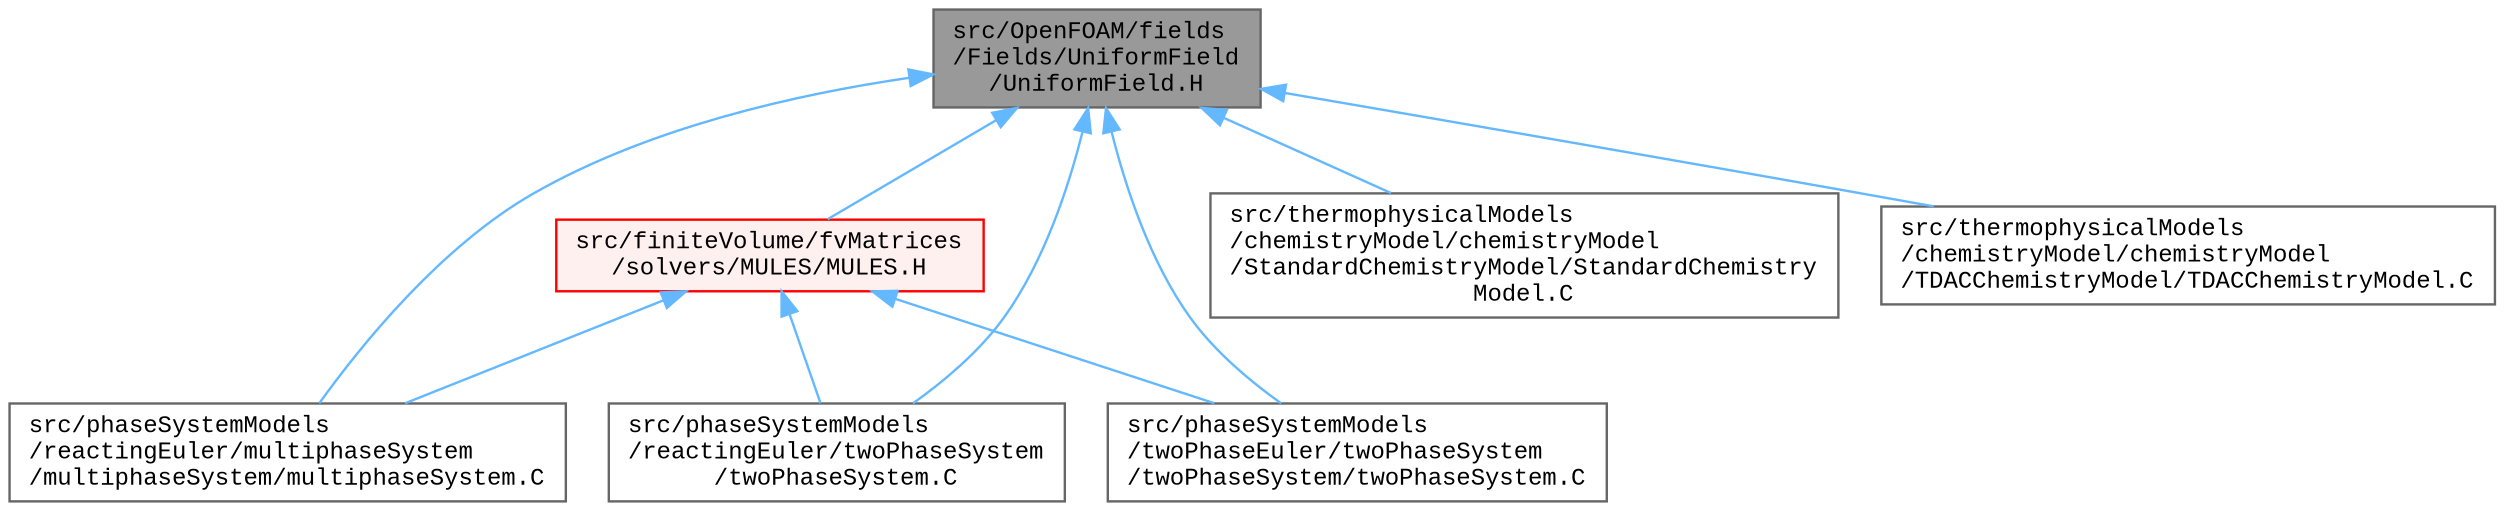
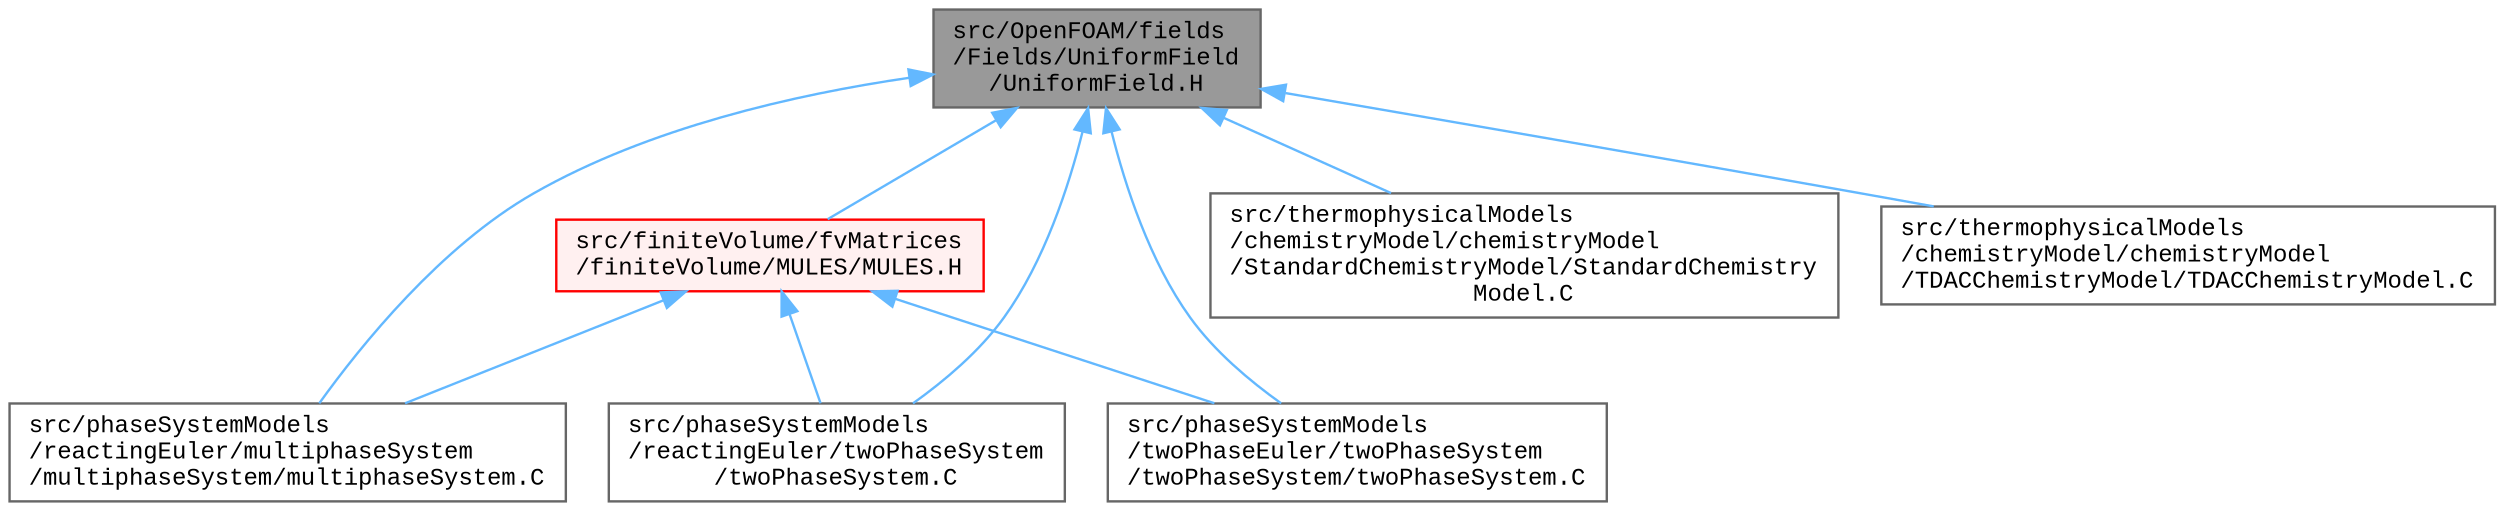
node "src/finiteVolume/fvMatrices /solvers/MULES/MULES.H": label "src/finiteVolume/fvMatrices /solvers/MULES/MULES.H" -> "src/finiteVolume/fvMatrices /finiteVolume/MULES/MULES.H"
